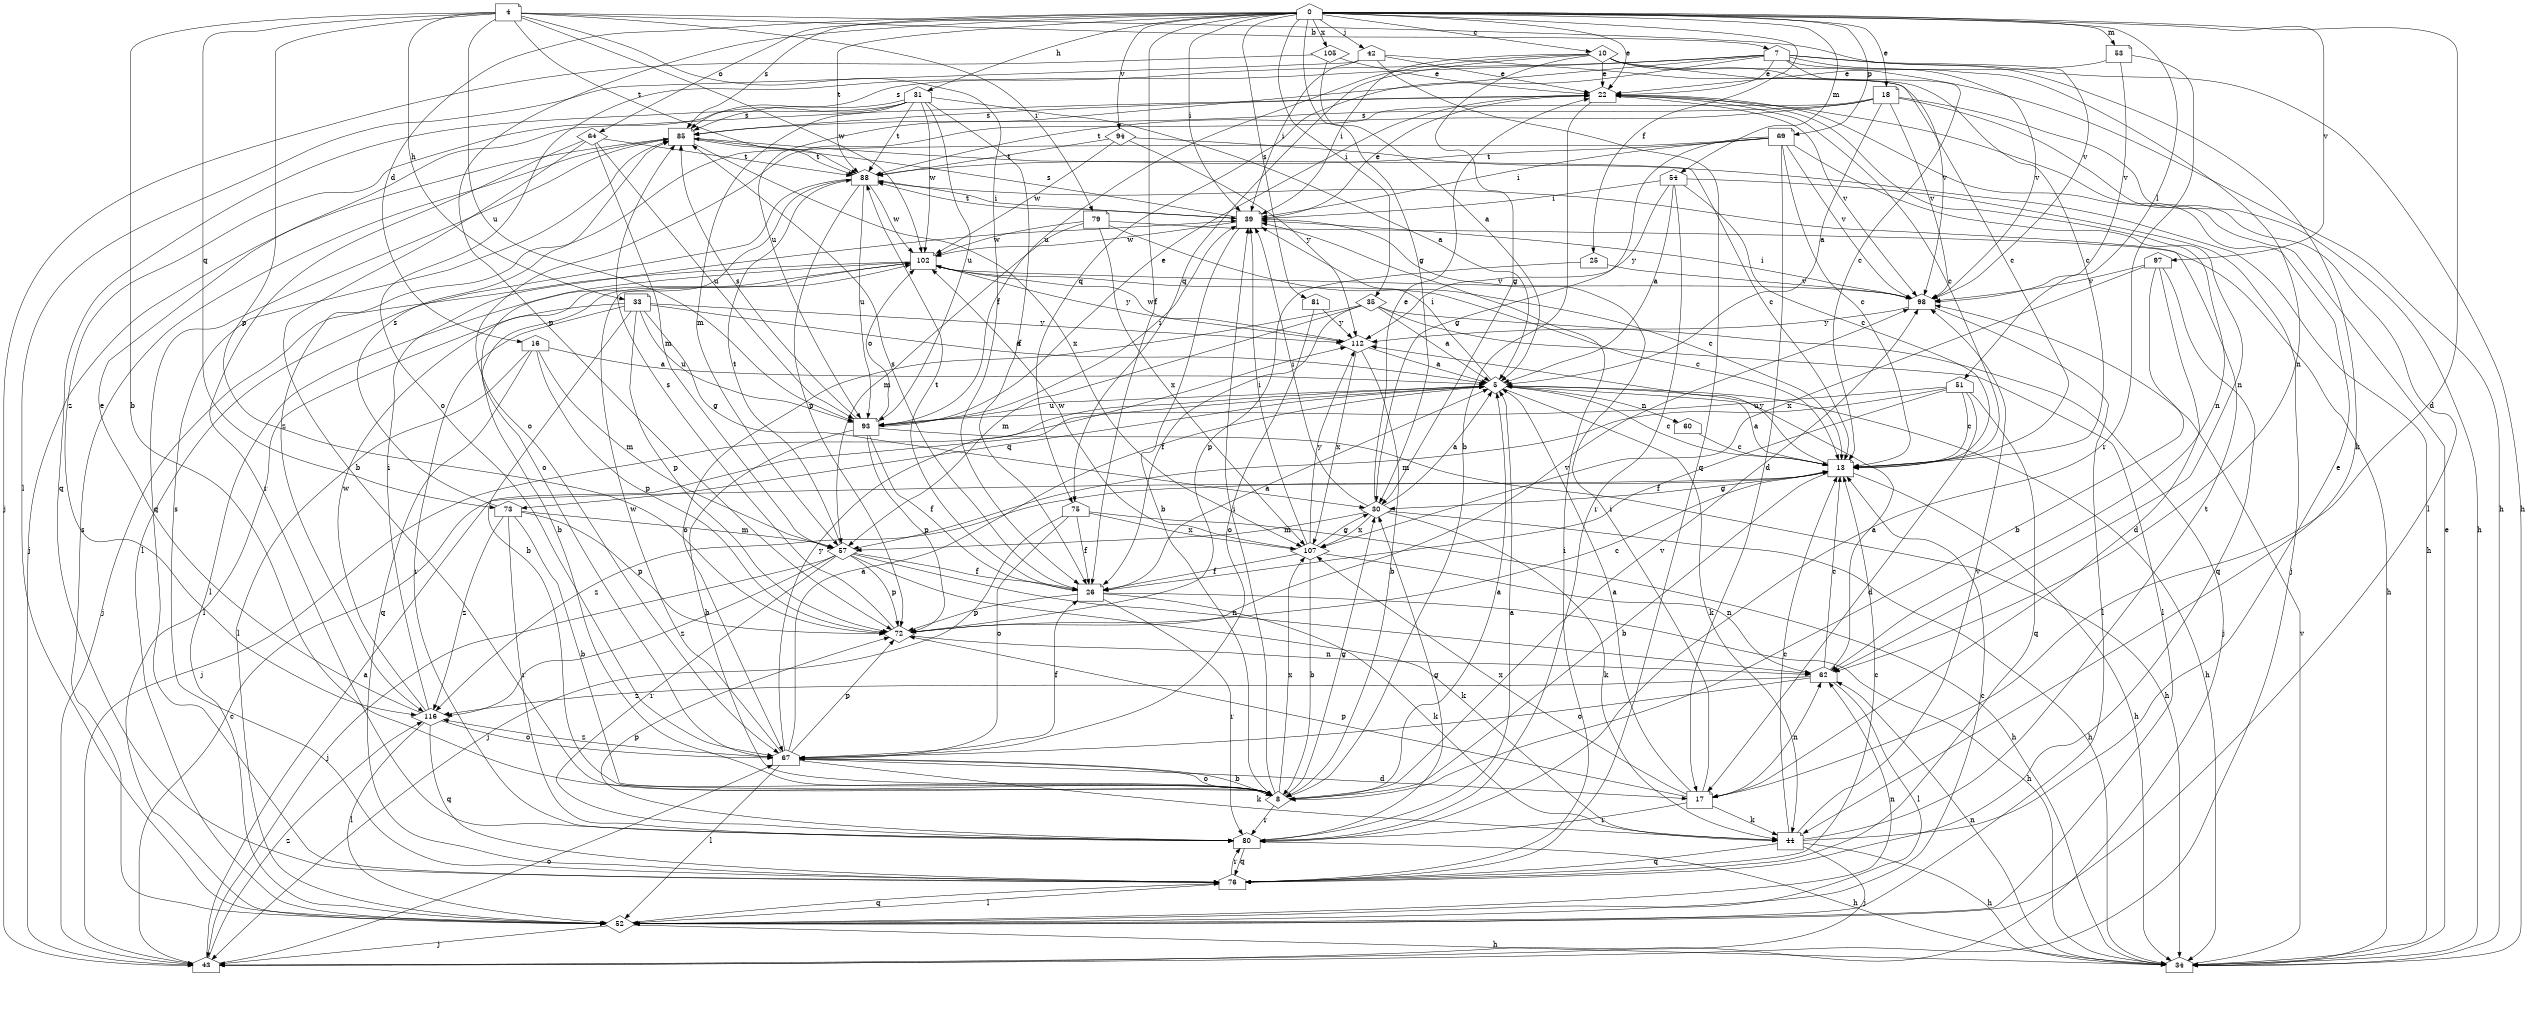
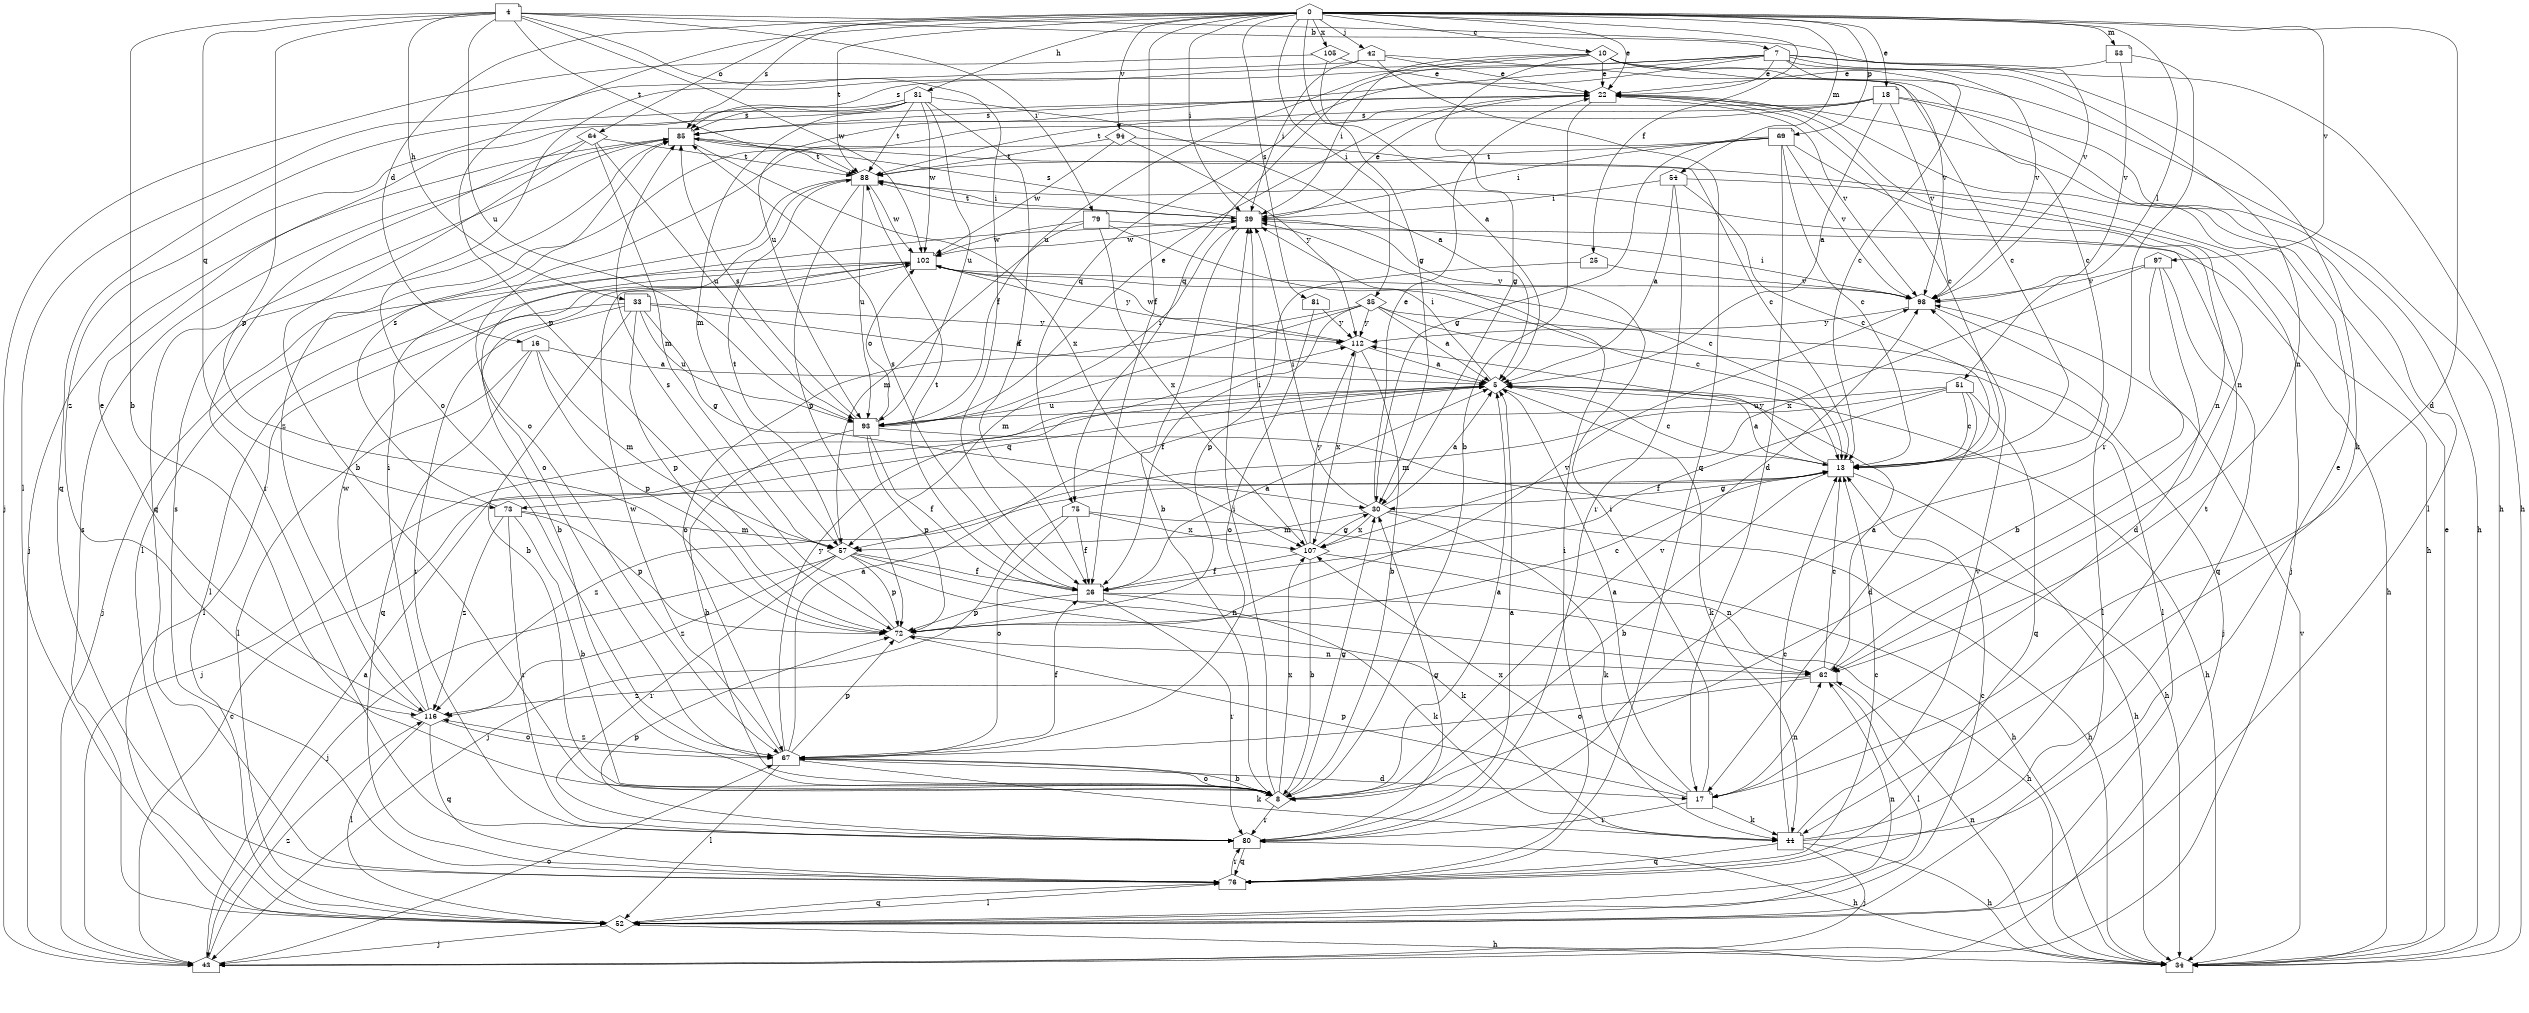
edge "54" -> "112": now "35" -> "112"
node "60": removed
edge "107" -> "102": removed, label "w"
